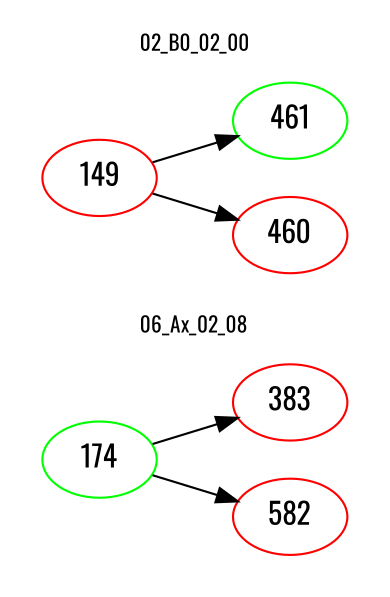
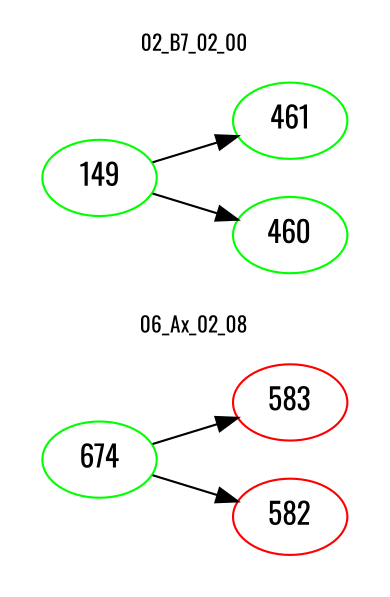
cluster "02_B0_02_00": label "02_B0_02_00" -> "02_B7_02_00"
node "149": color red -> green
node "460": color red -> green
node "383": label "383" -> "583"
node "174": label "174" -> "674"
